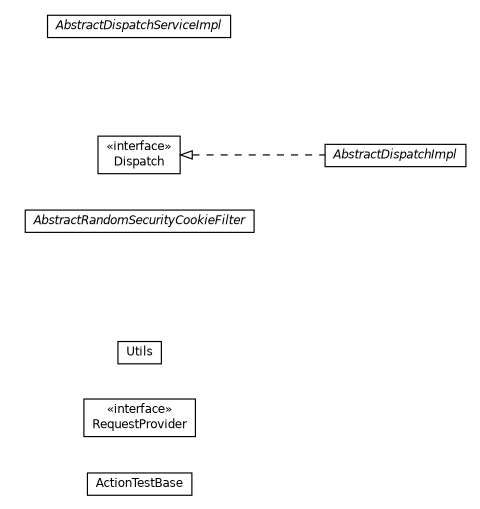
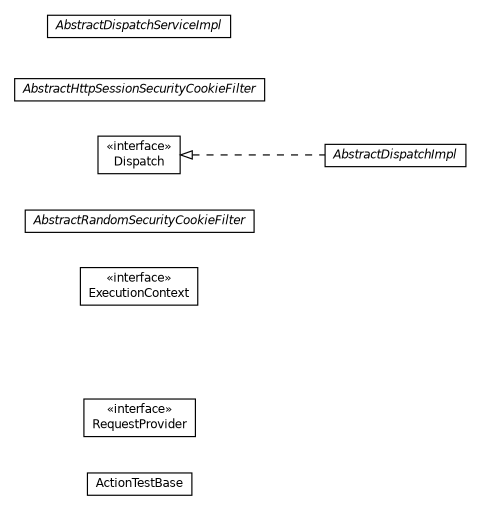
node "AbstractHttpSessionSecurityCookieFilter": added
node "ExecutionContext": added
node "Utils": removed
